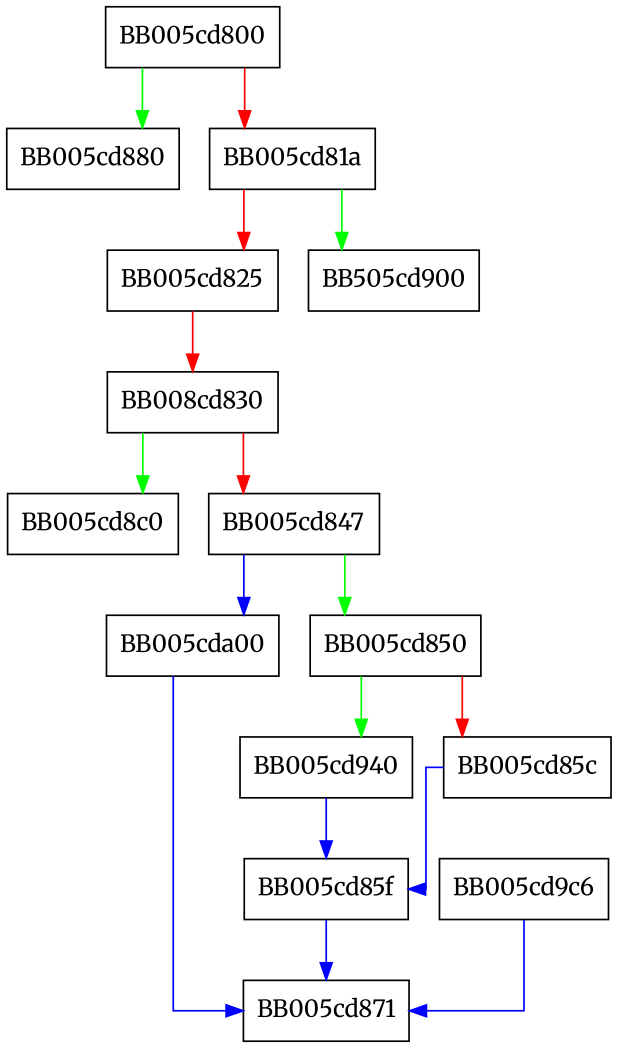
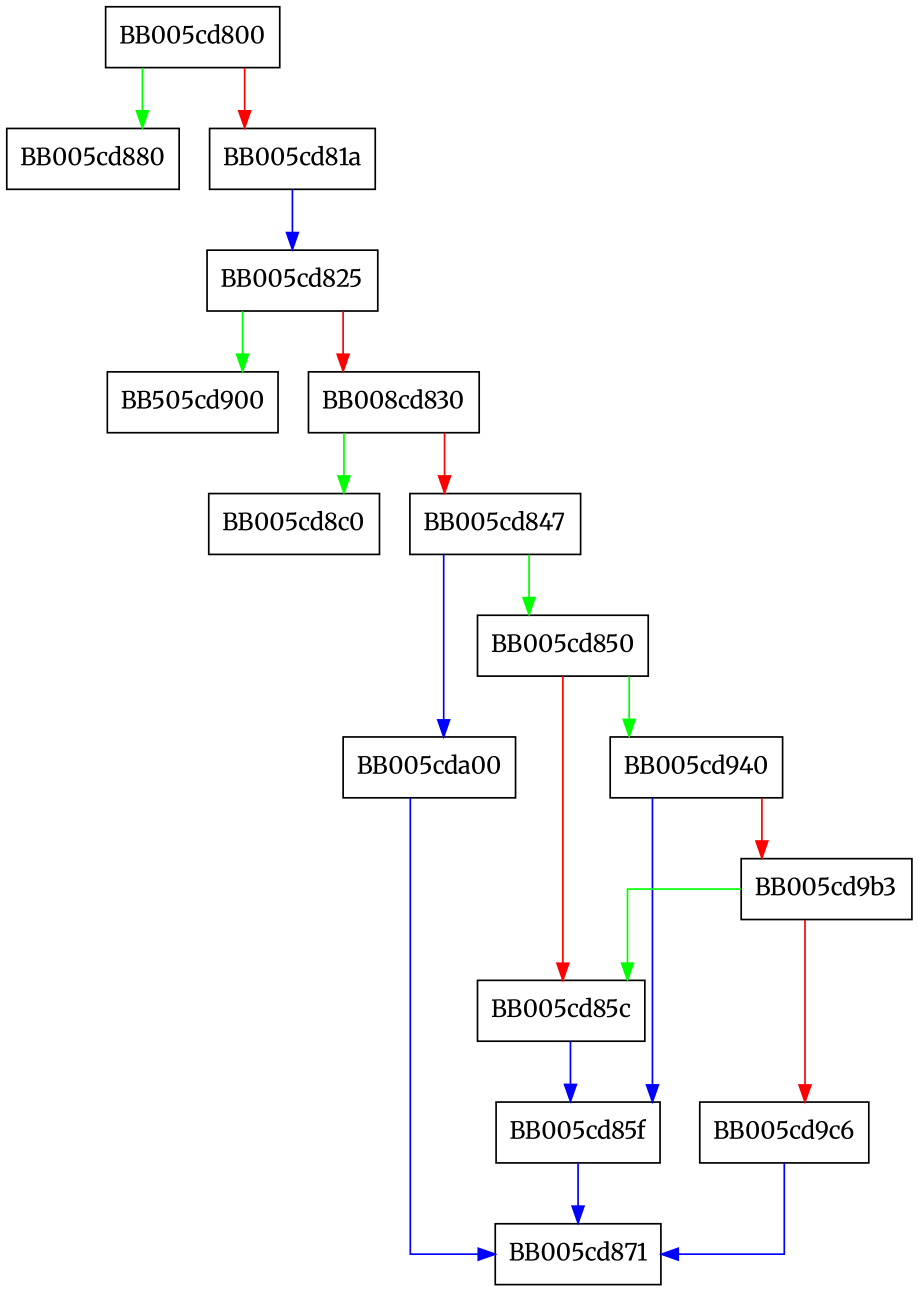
edge "BB005cd81a" -> "BB005cd825": color red -> blue
edge "BB005cd81a" -> "BB505cd900": now "BB005cd825" -> "BB505cd900"
node "BB005cd9b3": added
